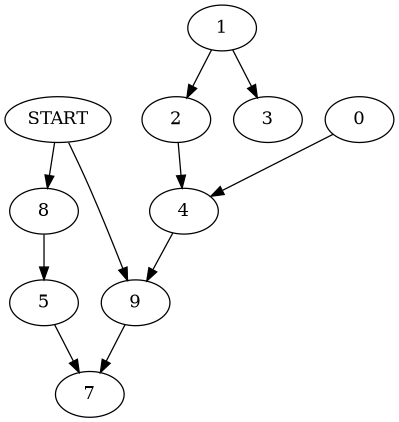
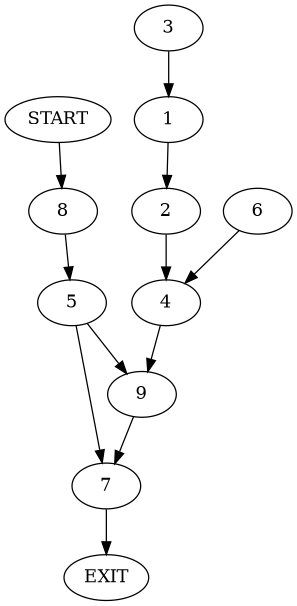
edge "1" -> "3": reversed
node "0": label "0" -> "6"
edge "START" -> "9": now "5" -> "9"
node "EXIT": added
